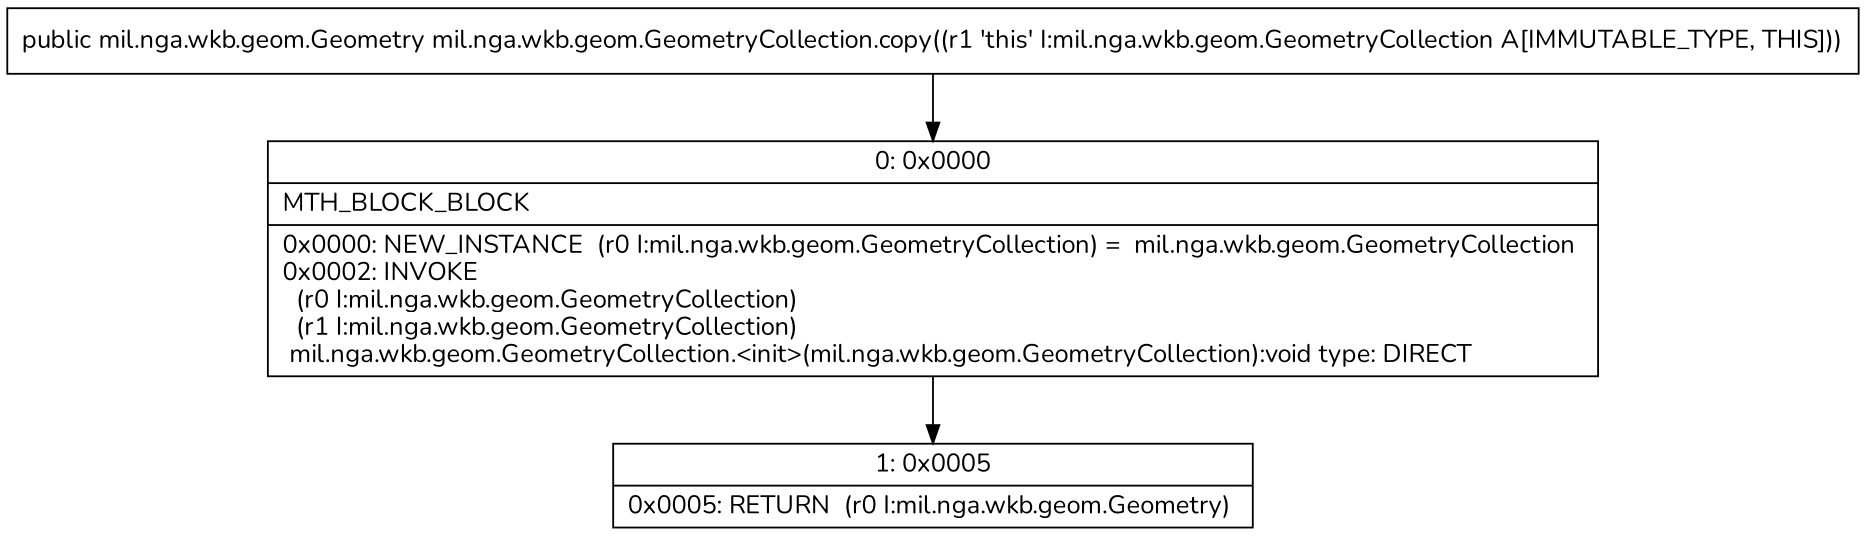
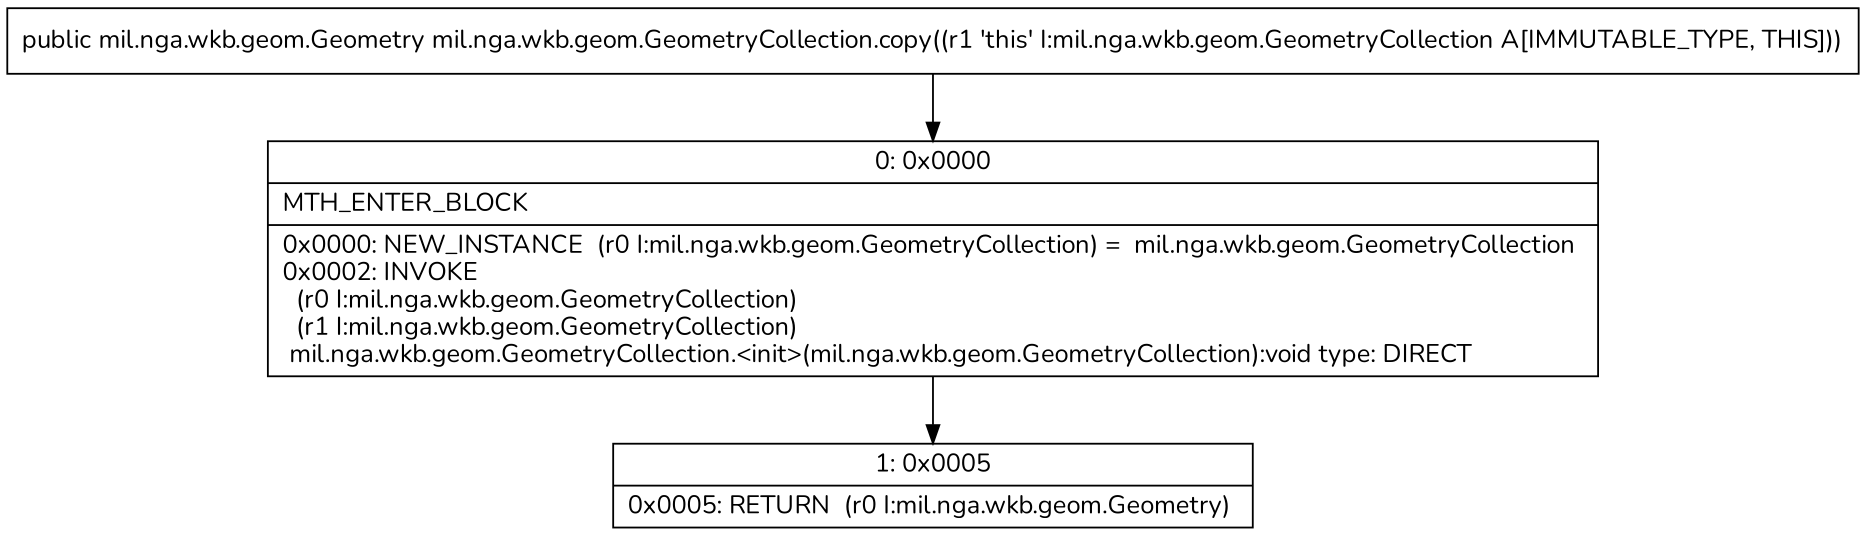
node "0: 0x0000": text "MTH_BLOCK_BLOCK" -> "MTH_ENTER_BLOCK"
